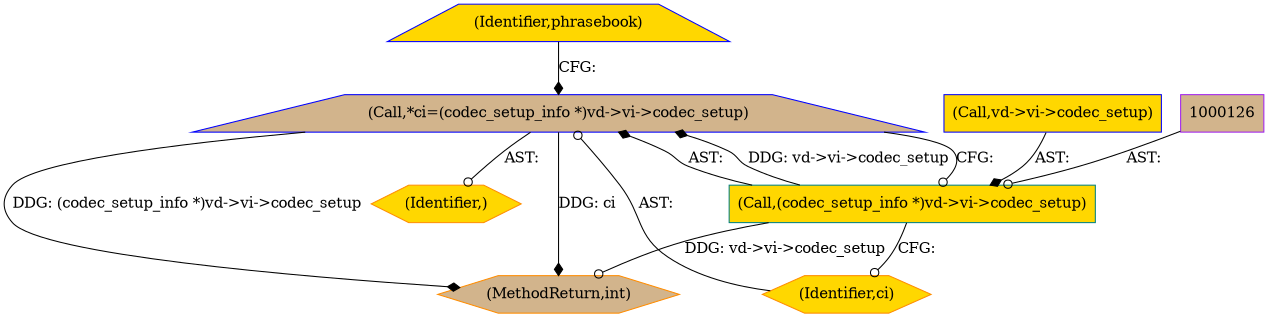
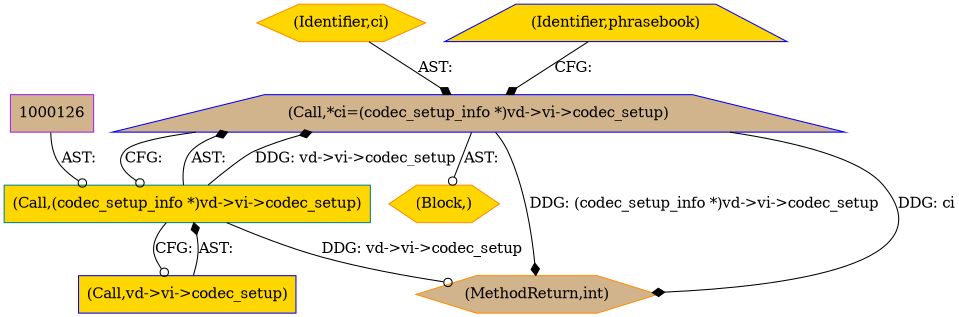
node "(Identifier,)": label "(Identifier,)" -> "(Block,)"
edge "(Identifier,ci)" -> "(Call,*ci=(codec_setup_info *)vd->vi->codec_setup)": arrowhead odot -> diamond
edge "(Call,(codec_setup_info *)vd->vi->codec_setup)" -> "(Identifier,ci)": now "(Call,(codec_setup_info *)vd->vi->codec_setup)" -> "(Call,vd->vi->codec_setup)"
